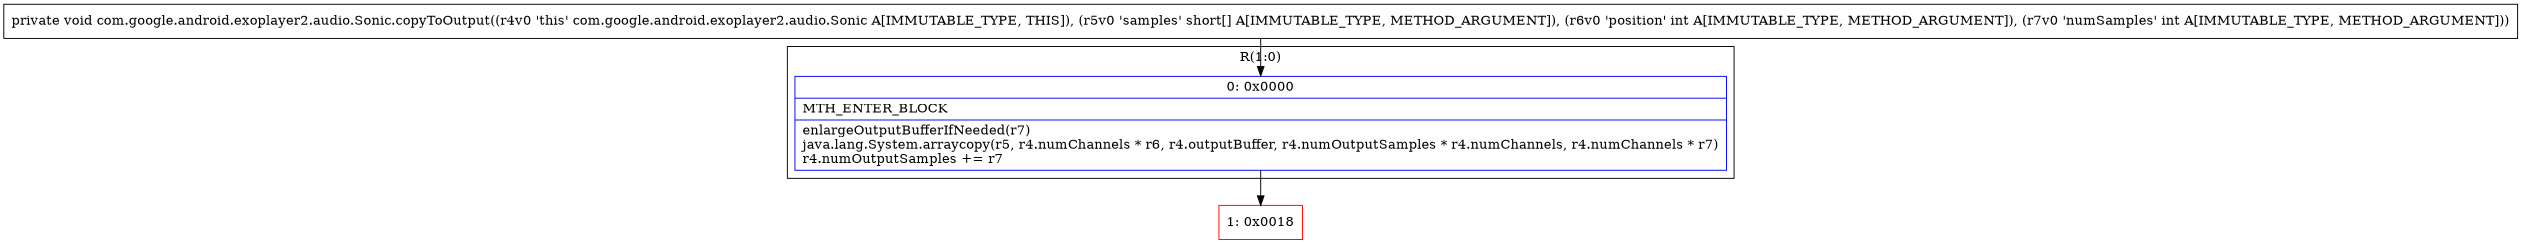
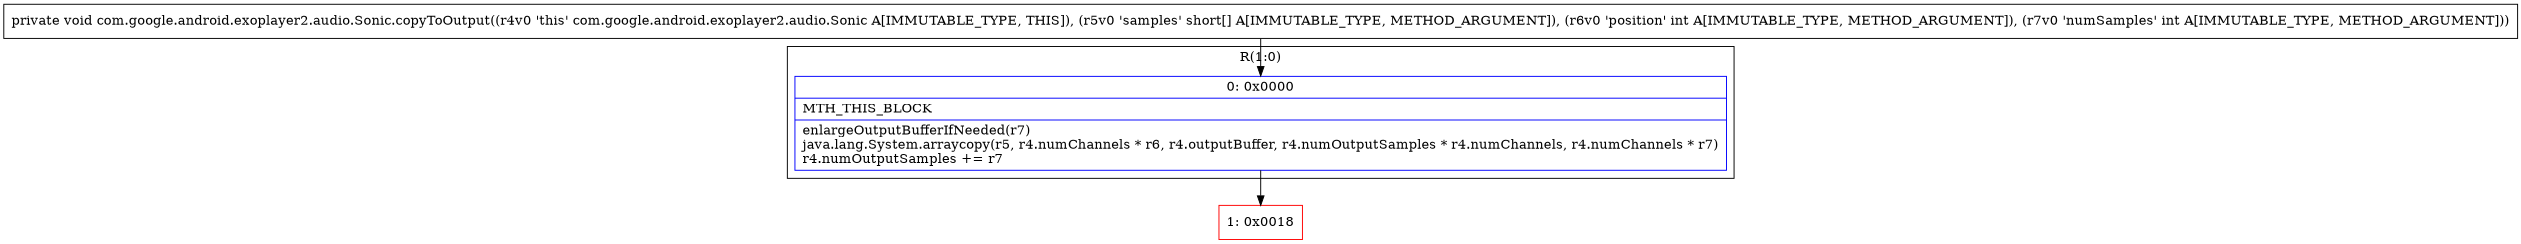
node "0: 0x0000": text "MTH_ENTER_BLOCK" -> "MTH_THIS_BLOCK"
